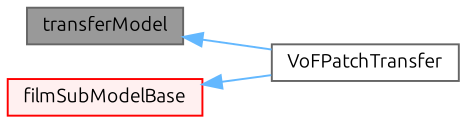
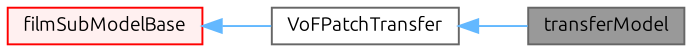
edge "VoFPatchTransfer" -> "transferModel": reversed
